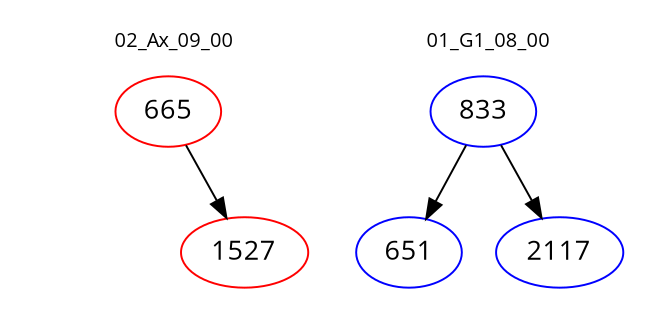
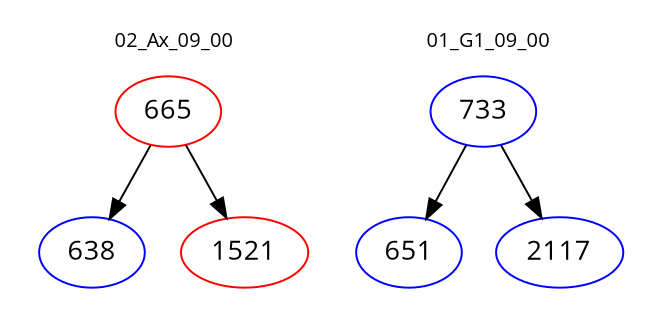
cluster "01_G1_08_00": label "01_G1_08_00" -> "01_G1_09_00"
node "833": label "833" -> "733"
node "638": added
node "1527": label "1527" -> "1521"
